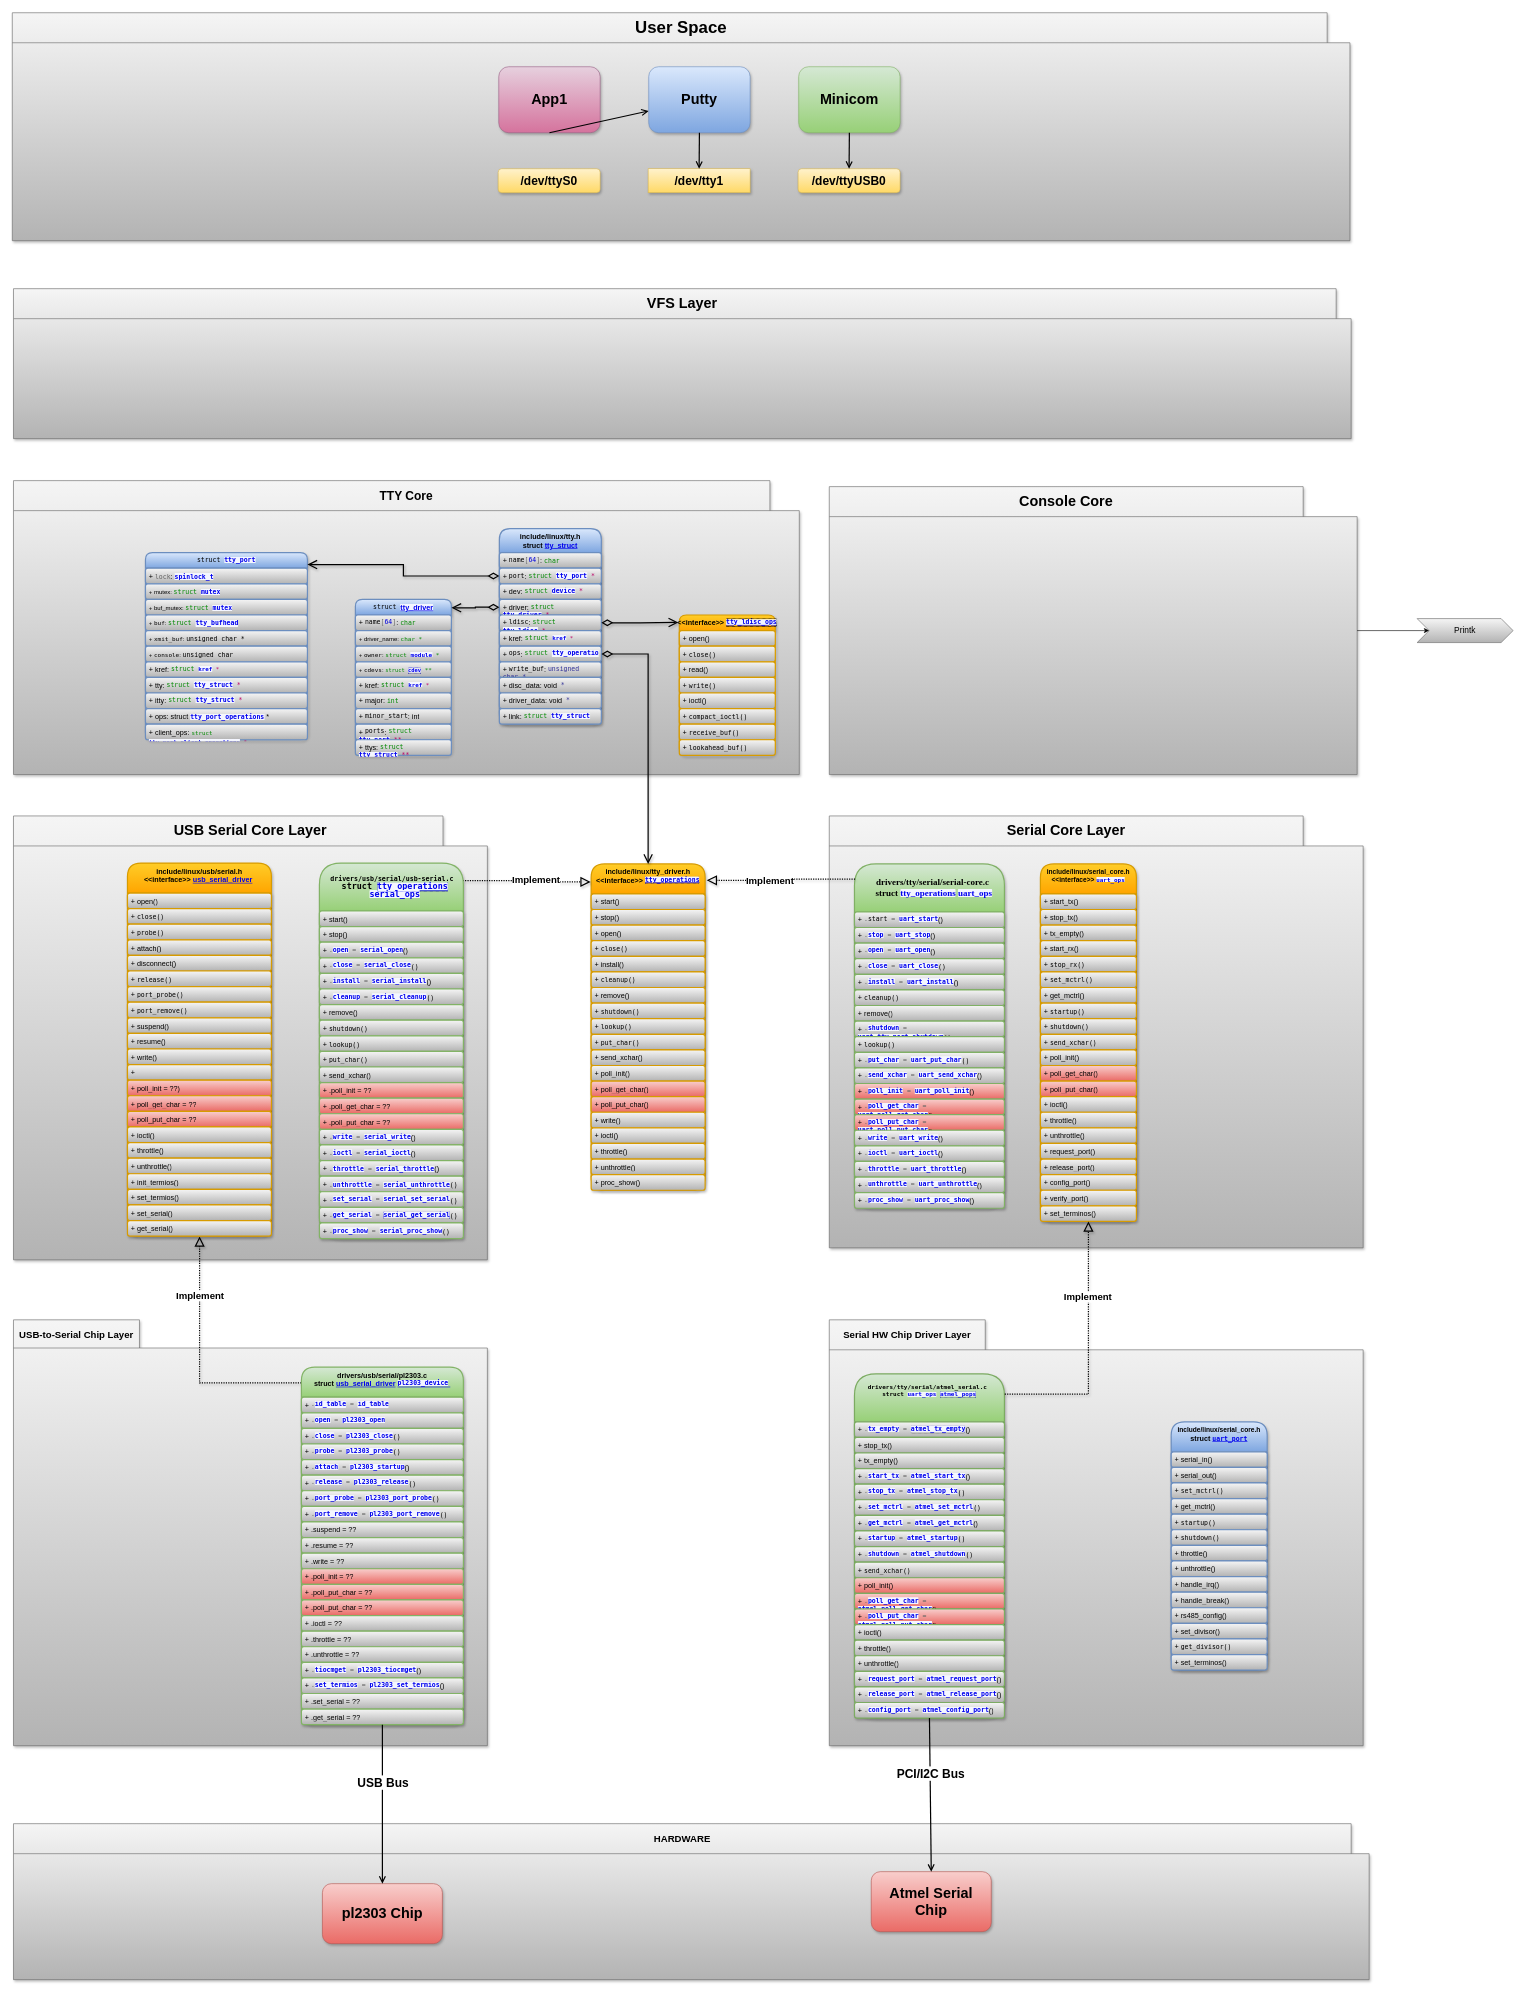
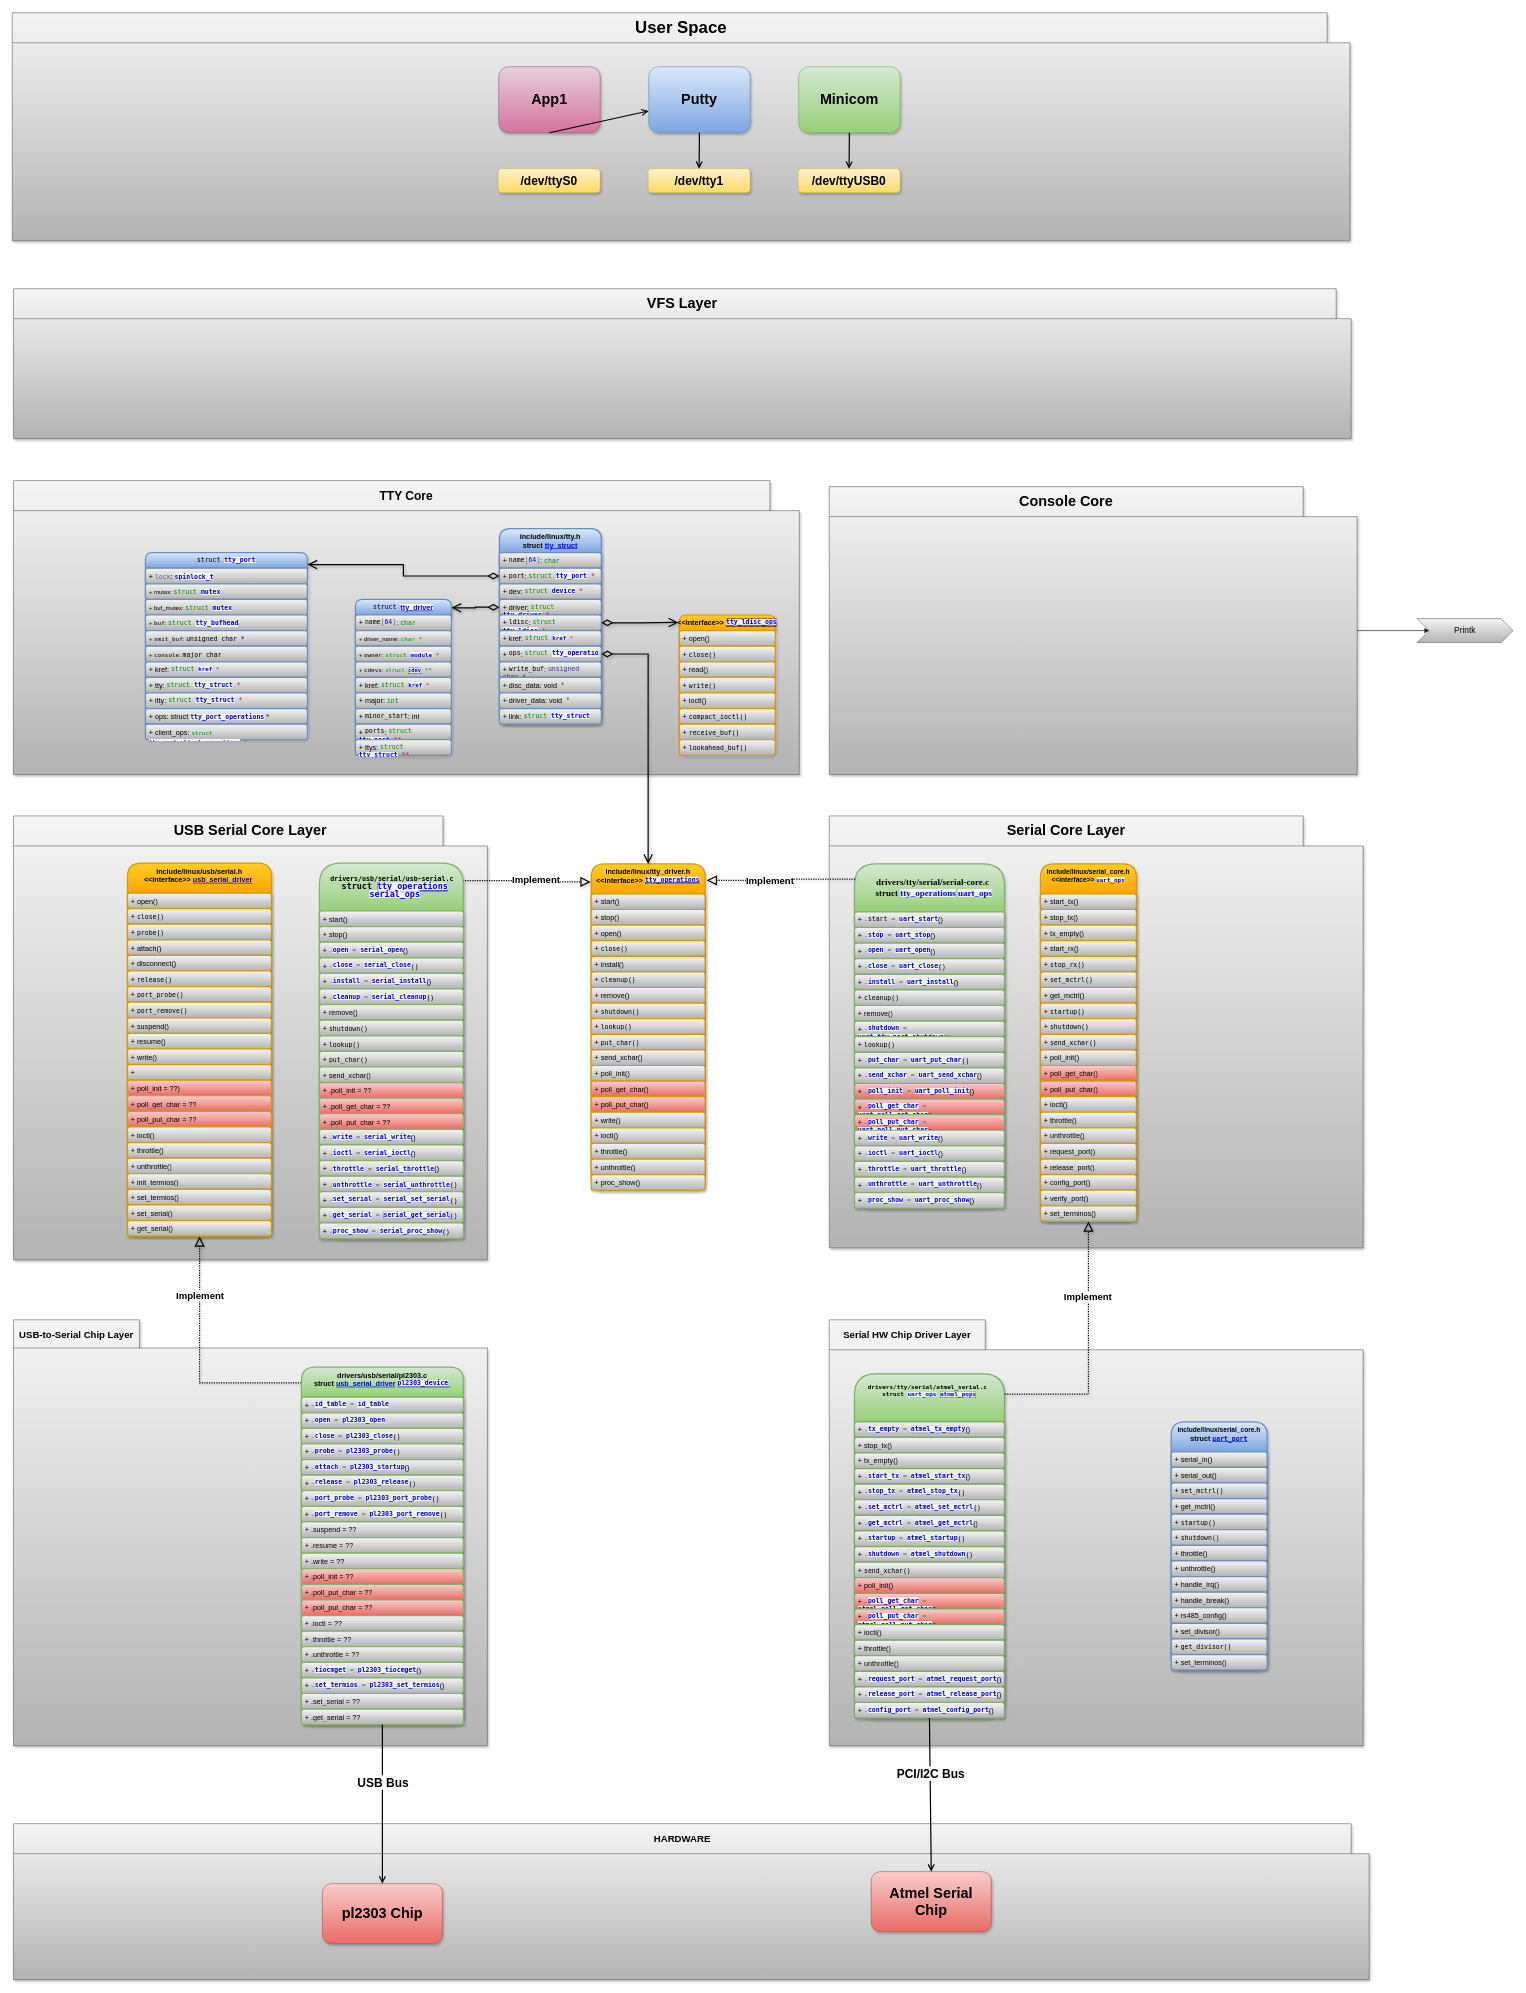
node "/dev/tty1": shape rectangle -> rounded rectangle
node "+ console: unsigned char": label "+ console: unsigned char" -> "+ console: major char"
